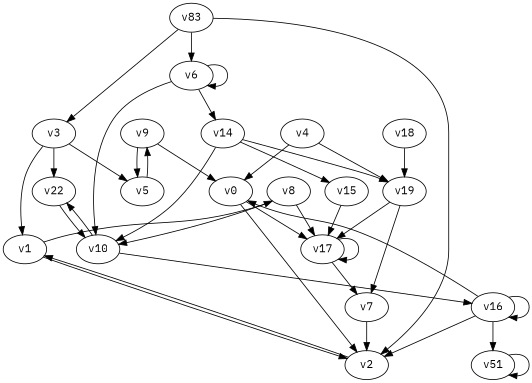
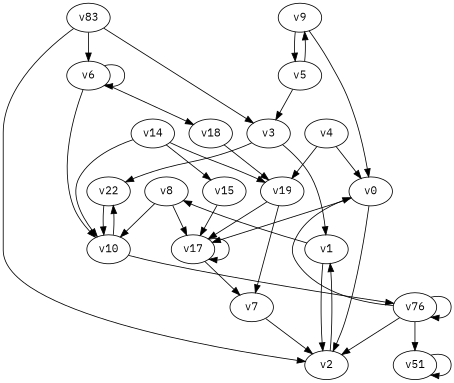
edge "v6" -> "v14": now "v6" -> "v18"
edge "v3" -> "v5": reversed
node "v16": label "v16" -> "v76"
